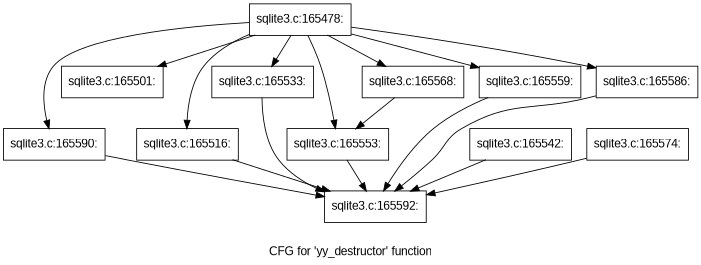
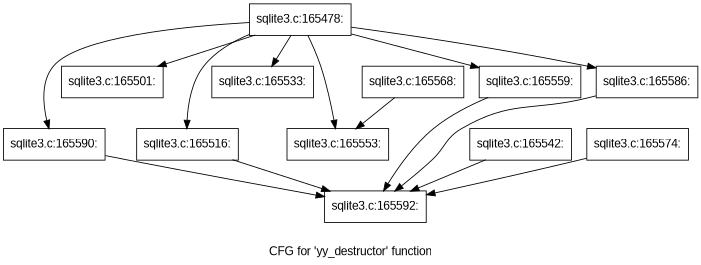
edge "sqlite3.c:165478:" -> "sqlite3.c:165568:": removed
edge "sqlite3.c:165533:" -> "sqlite3.c:165592:": removed
edge "sqlite3.c:165553:" -> "sqlite3.c:165592:": removed
